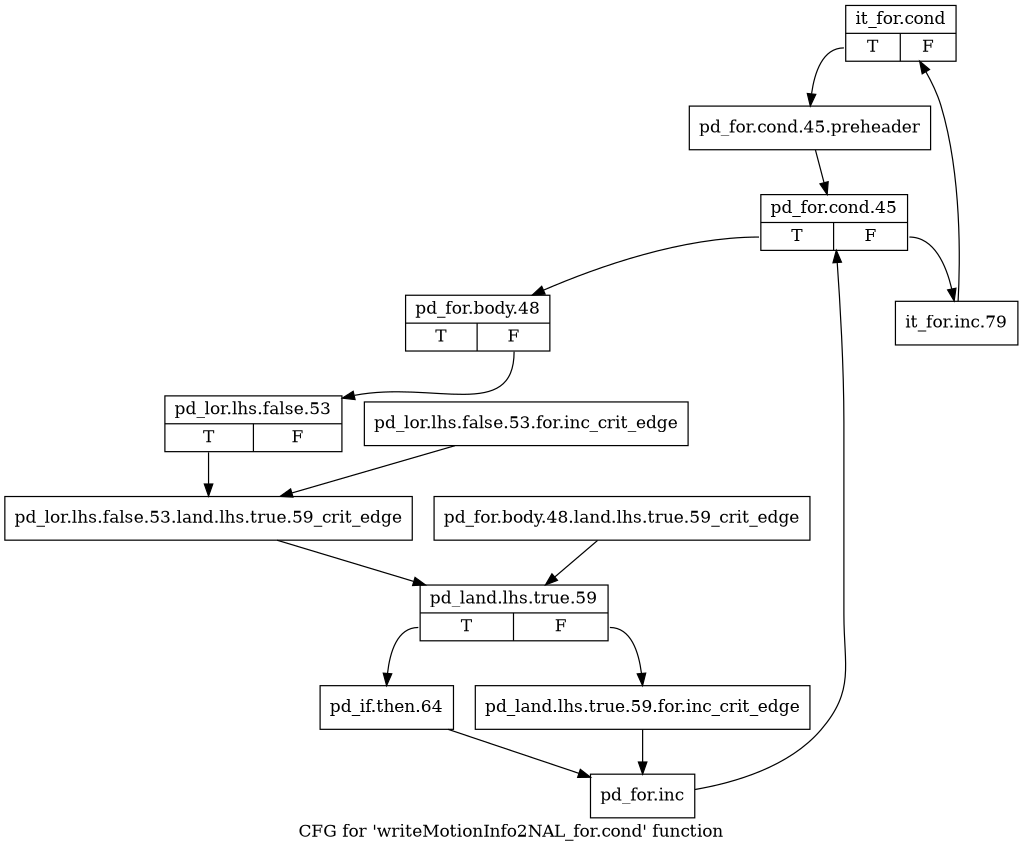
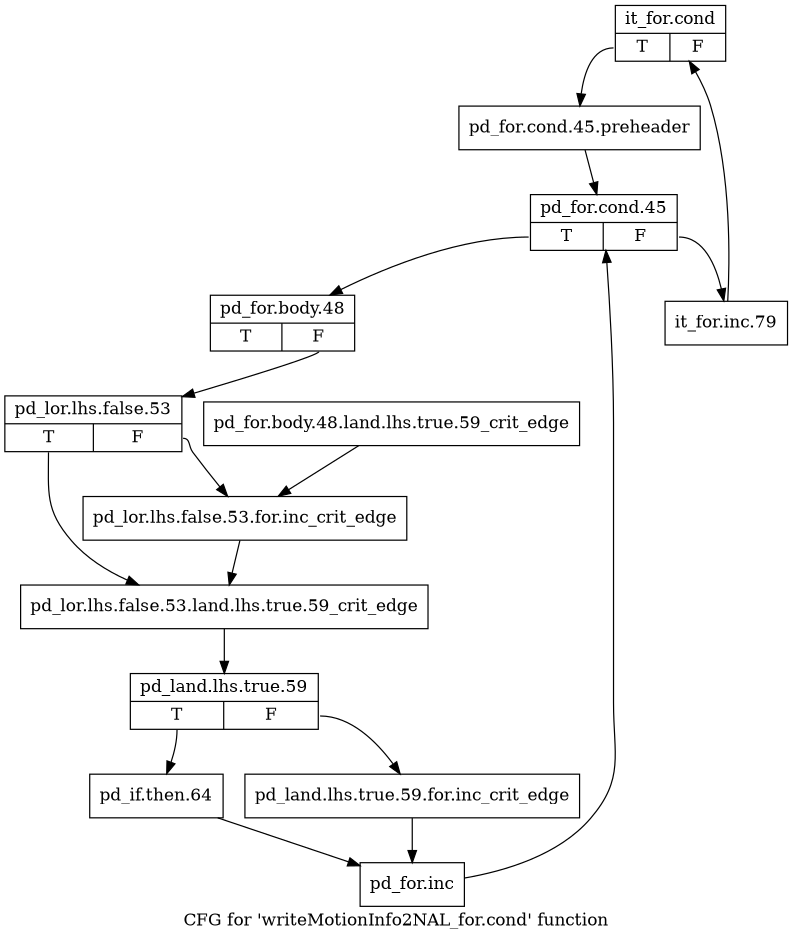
edge "pd_lor.lhs.false.53" -> "pd_lor.lhs.false.53.for.inc_crit_edge": added
edge "pd_for.body.48.land.lhs.true.59_crit_edge" -> "pd_land.lhs.true.59": now "pd_for.body.48.land.lhs.true.59_crit_edge" -> "pd_lor.lhs.false.53.for.inc_crit_edge"
